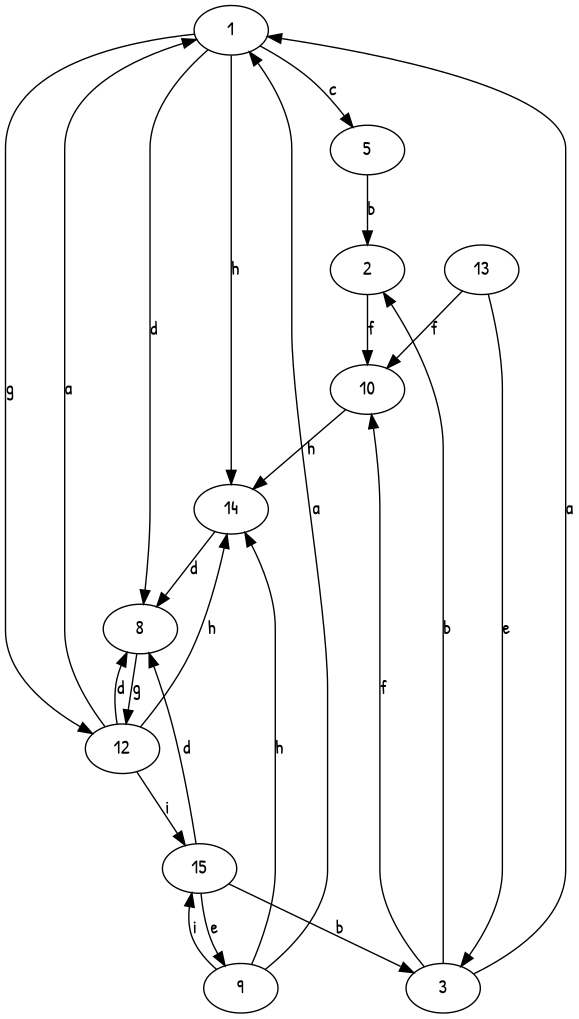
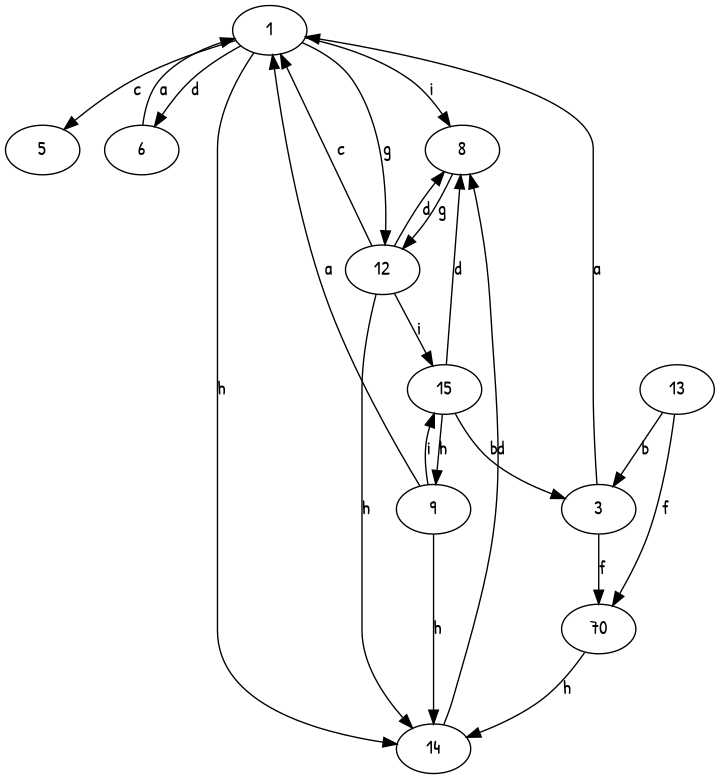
node "6": added
node "2": removed
edge "1" -> "8": label "d" -> "i"
edge "12" -> "1": label "a" -> "c"
node "10": label "10" -> "70"
edge "13" -> "3": label "e" -> "b"
edge "15" -> "9": label "e" -> "h"
